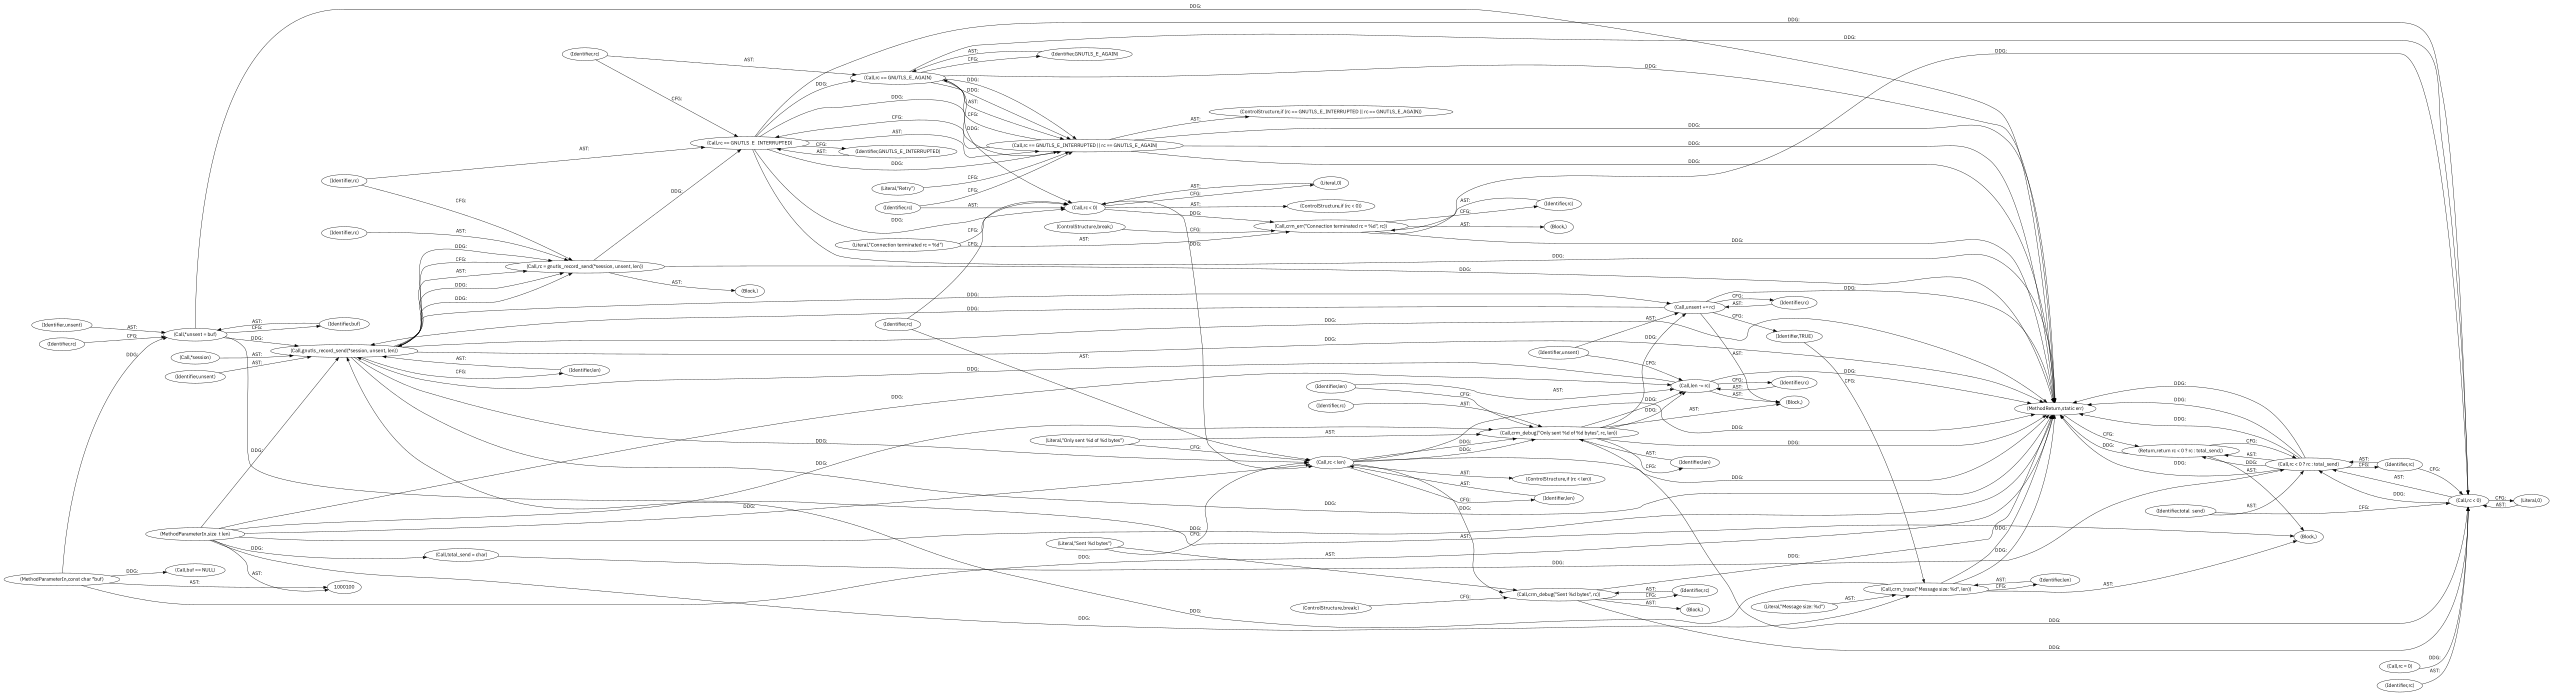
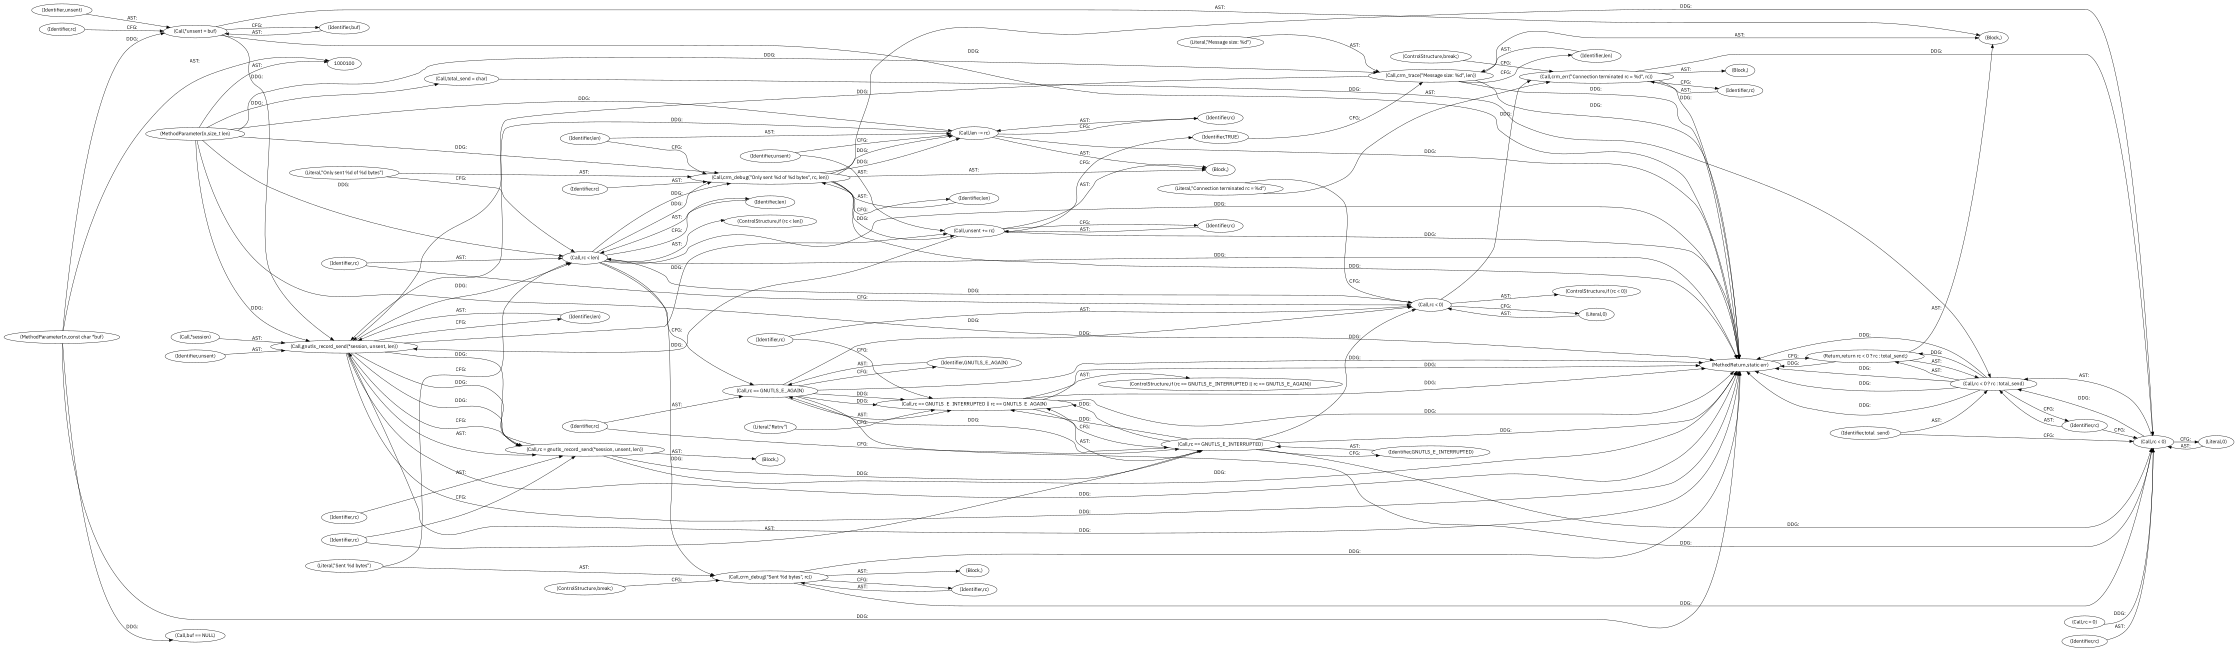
edge "(Call,rc == GNUTLS_E_INTERRUPTED || rc == GNUTLS_E_AGAIN)" -> "(Call,rc == GNUTLS_E_AGAIN)": now "(Call,rc < len)" -> "(Call,rc == GNUTLS_E_AGAIN)"
edge "(Return,return rc < 0 ? rc : total_send;)" -> "(Call,rc < 0 ? rc : total_send)": label "CFG: " -> "AST: "
